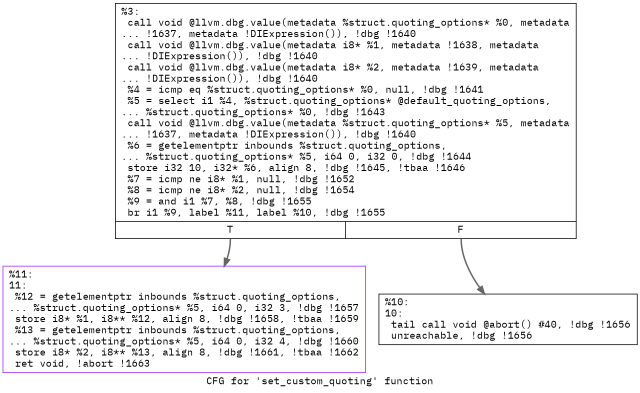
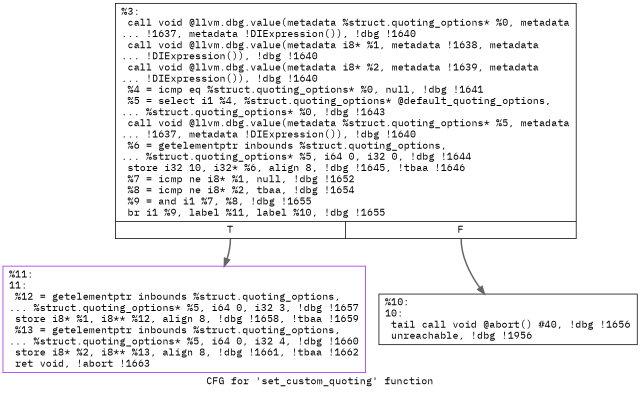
node "%3:": text "%8 = icmp ne i8* %2, null, !dbg !1654" -> "%8 = icmp ne i8* %2, tbaa, !dbg !1654"
node "%10:": text "unreachable, !dbg !1656" -> "unreachable, !dbg !1956"
